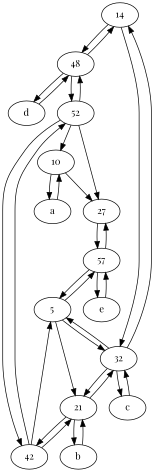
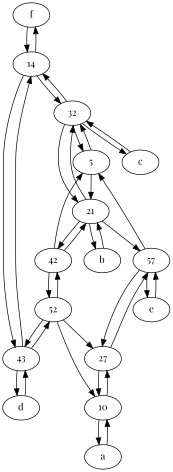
node "f": added
node "48": label "48" -> "43"
edge "5" -> "57": now "21" -> "57"
edge "27" -> "10": added
